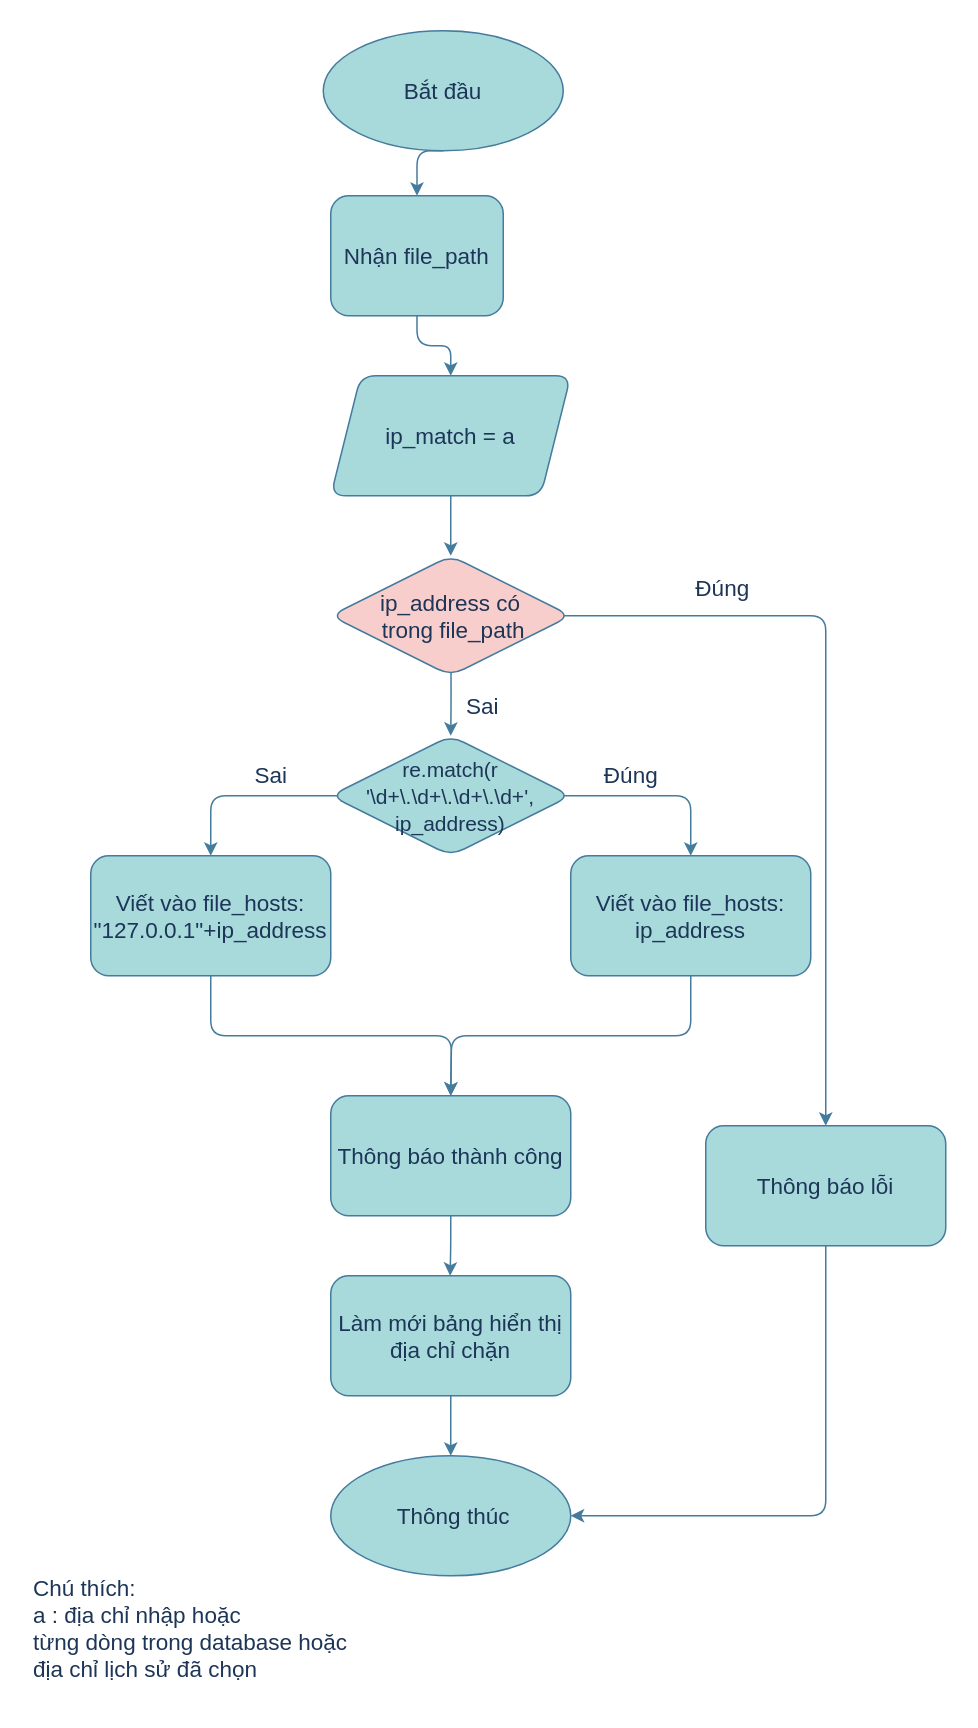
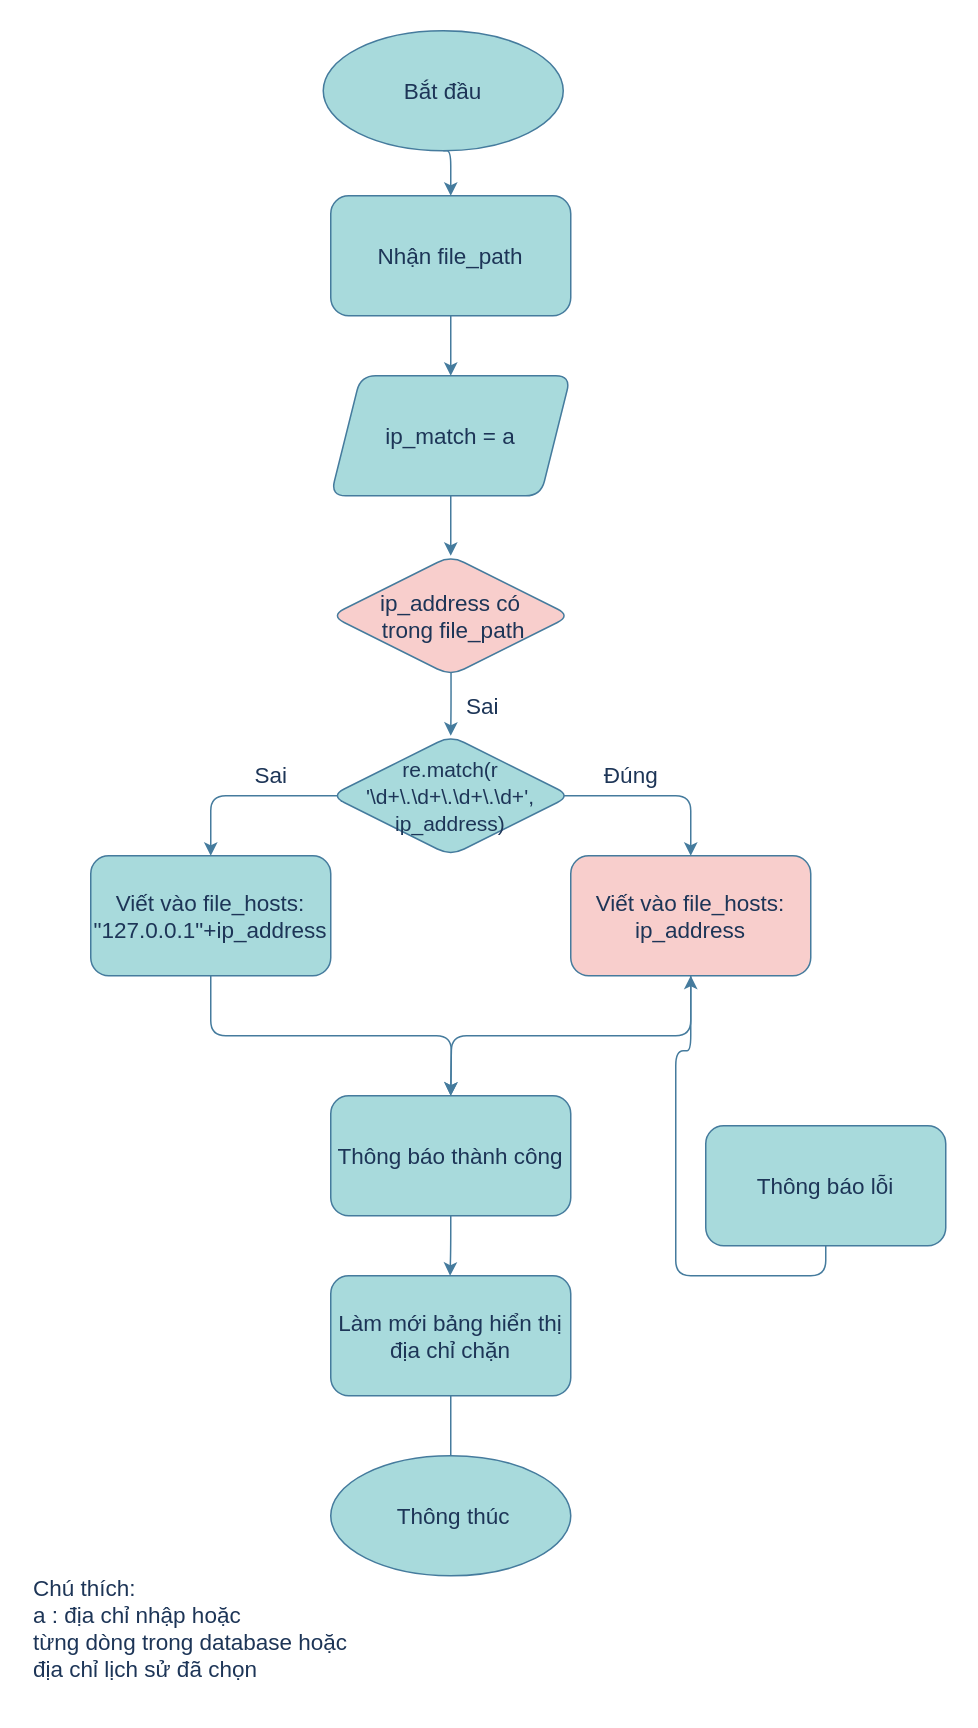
node "Nhận file_path": size 173x120 -> 240x120
edge "ip_address có trong file_path" -> "Thông báo lỗi": removed, label "Đúng"
node "Viết vào file_hosts:ip_address": fillcolor #a8dadc -> #f8cecc
edge "Làm mới bảng hiển thị địa chỉ chặn" -> "Thông thúc": arrowhead classic -> none
edge "Thông báo lỗi" -> "Thông thúc": now "Thông báo lỗi" -> "Viết vào file_hosts:ip_address"
